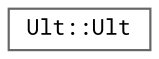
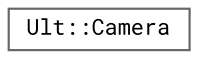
node "Ult::Ult": label "Ult::Ult" -> "Ult::Camera"
